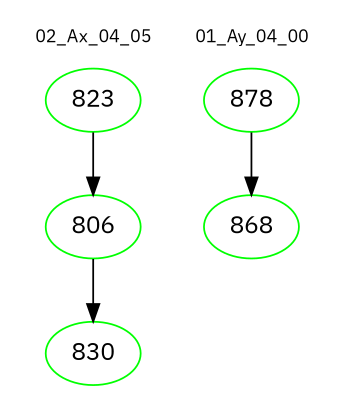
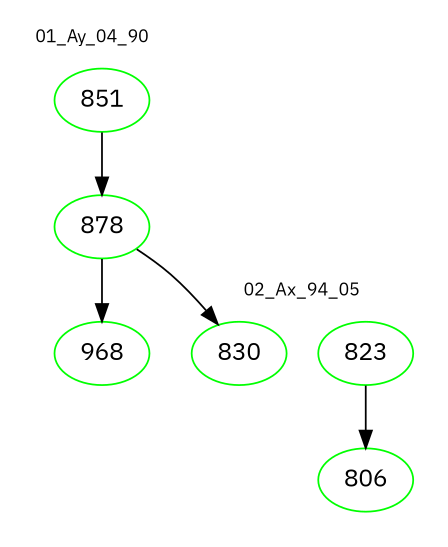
cluster "02_Ax_04_05": label "02_Ax_04_05" -> "02_Ax_94_05"
cluster "01_Ay_04_00": label "01_Ay_04_00" -> "01_Ay_04_90"
node "851": added
node "868": label "868" -> "968"
edge "806" -> "830": now "878" -> "830"
